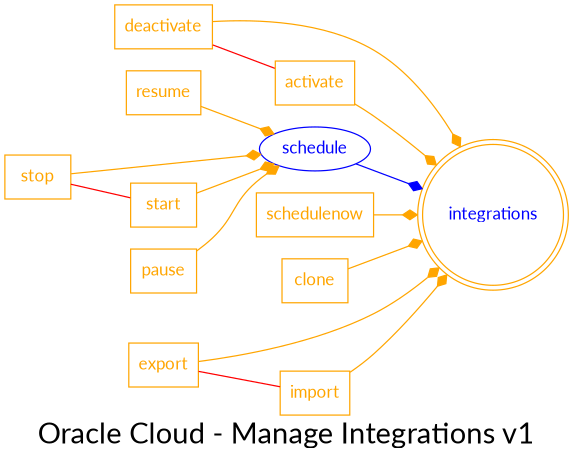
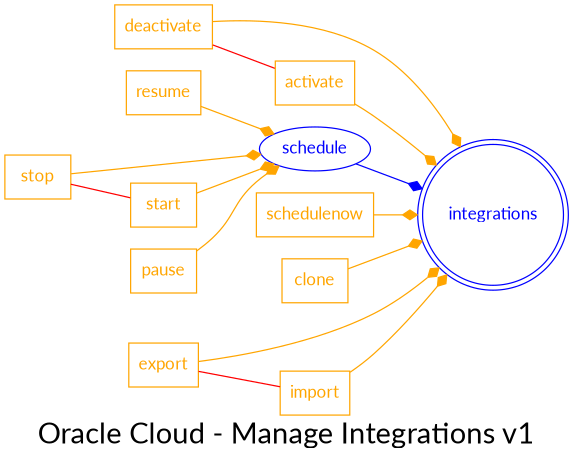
node "integrations": color orange -> blue
